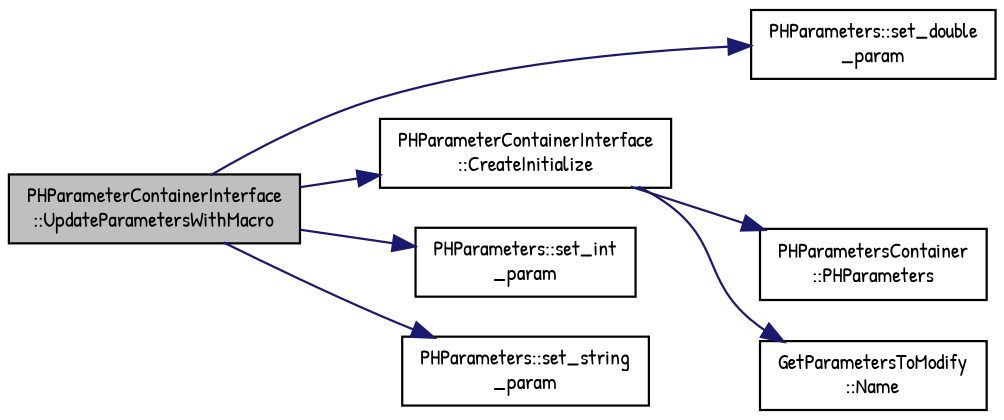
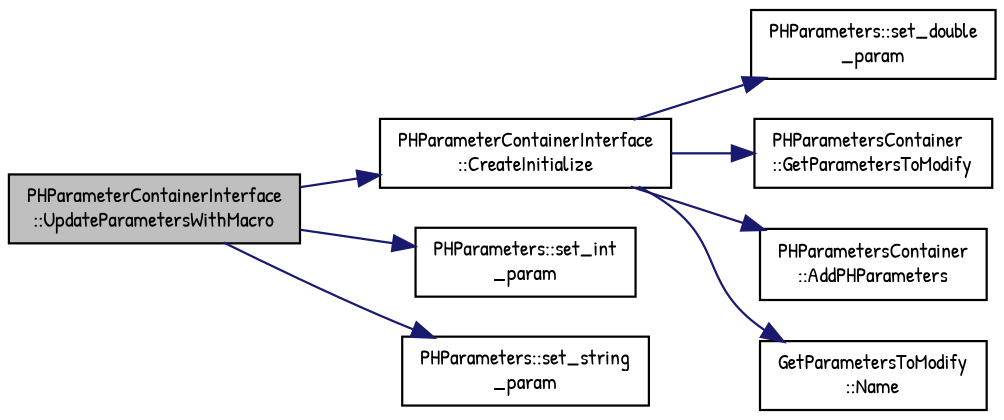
edge "PHParameterContainerInterface ::UpdateParametersWithMacro" -> "PHParameters::set_double _param": now "PHParameterContainerInterface ::CreateInitialize" -> "PHParameters::set_double _param"
node "PHParametersContainer ::GetParametersToModify": added
node "PHParametersContainer ::PHParameters": label "PHParametersContainer ::PHParameters" -> "PHParametersContainer ::AddPHParameters"
